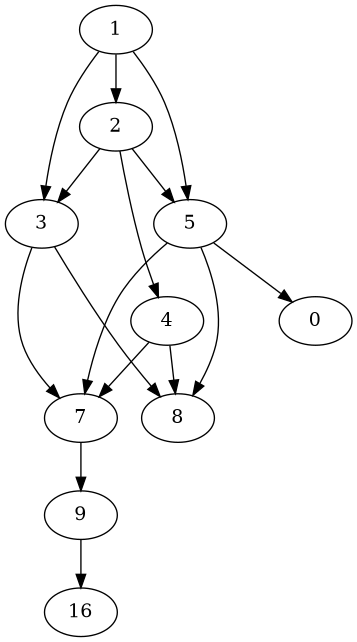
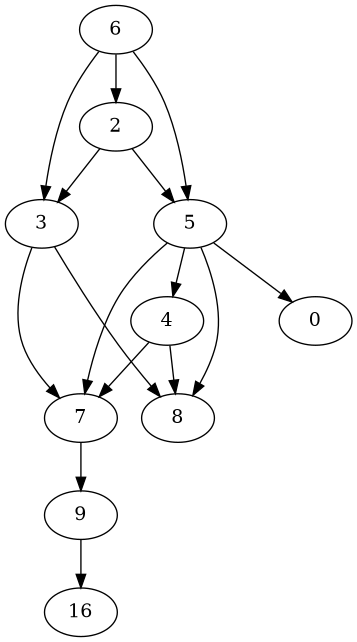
node "1": label "1" -> "6"
edge "2" -> "4": now "5" -> "4"
